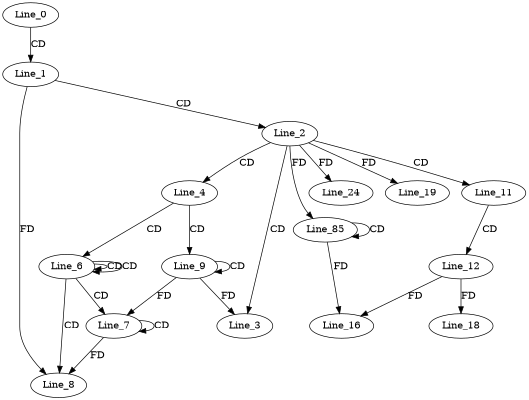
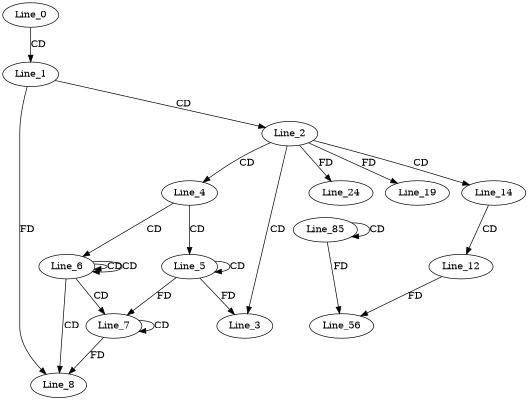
edge "Line_2" -> "Line_85": removed, label "FD"
node "Line_11": label "Line_11" -> "Line_14"
node "Line_9": label "Line_9" -> "Line_5"
node "Line_16": label "Line_16" -> "Line_56"
node "Line_18": removed
